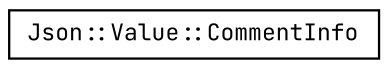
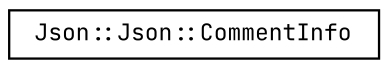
node "Json::Value::CommentInfo": label "Json::Value::CommentInfo" -> "Json::Json::CommentInfo"
